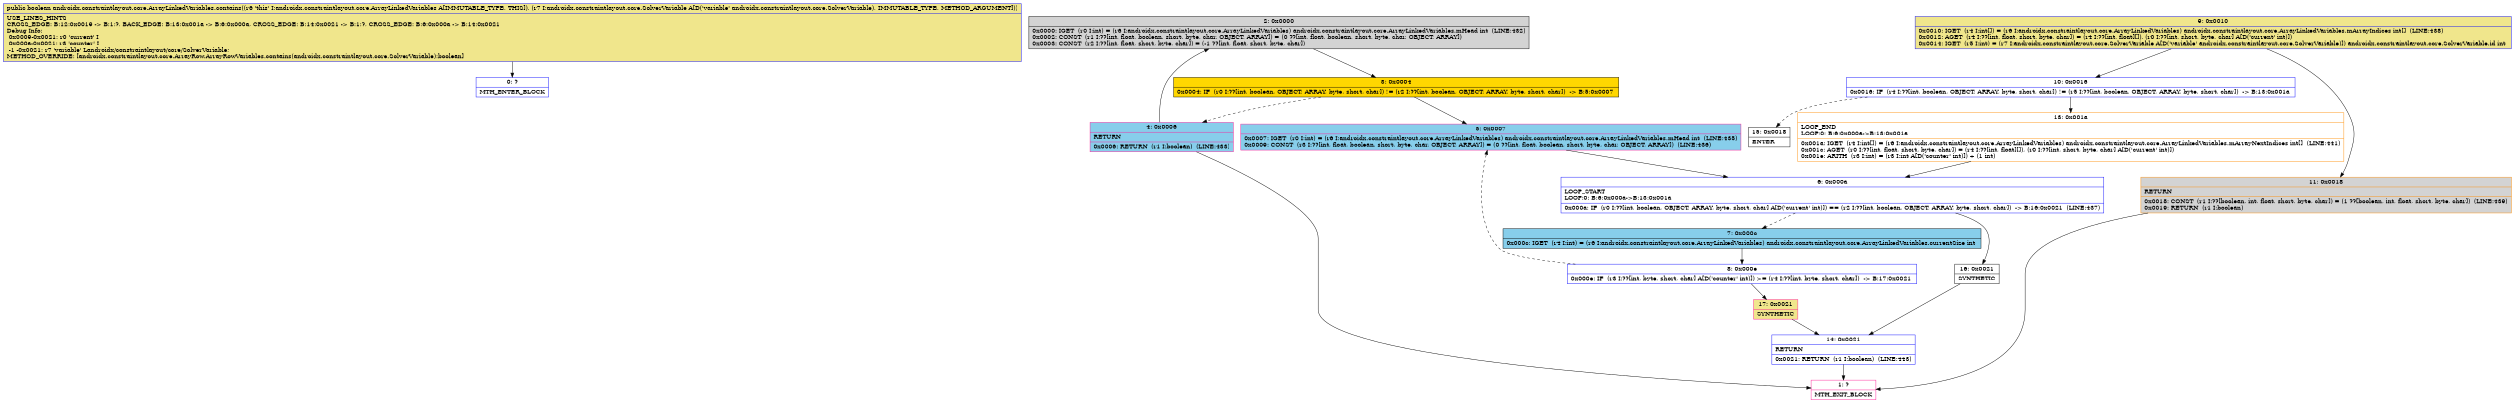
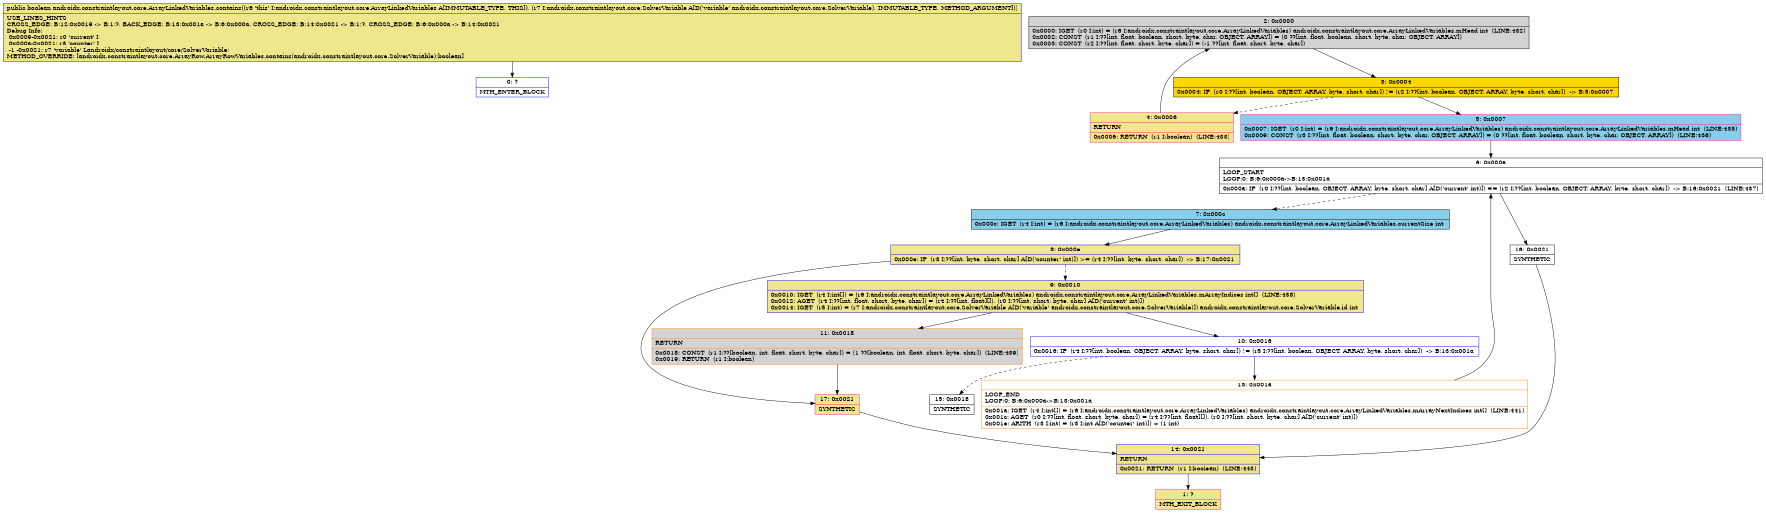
node "4: 0x0006": fillcolor skyblue -> khaki
node "15: 0x0018": text "ENTER" -> "SYNTHETIC"
node "6: 0x000a": color blue -> black
edge "8: 0x000e" -> "5: 0x0007": now "8: 0x000e" -> "9: 0x0010"
node "8: 0x000e": fillcolor white -> khaki
edge "11: 0x0018" -> "1: ?": now "11: 0x0018" -> "17: 0x0021"
node "14: 0x0021": fillcolor white -> khaki
edge "4: 0x0006" -> "1: ?": removed
node "1: ?": fillcolor white -> khaki
